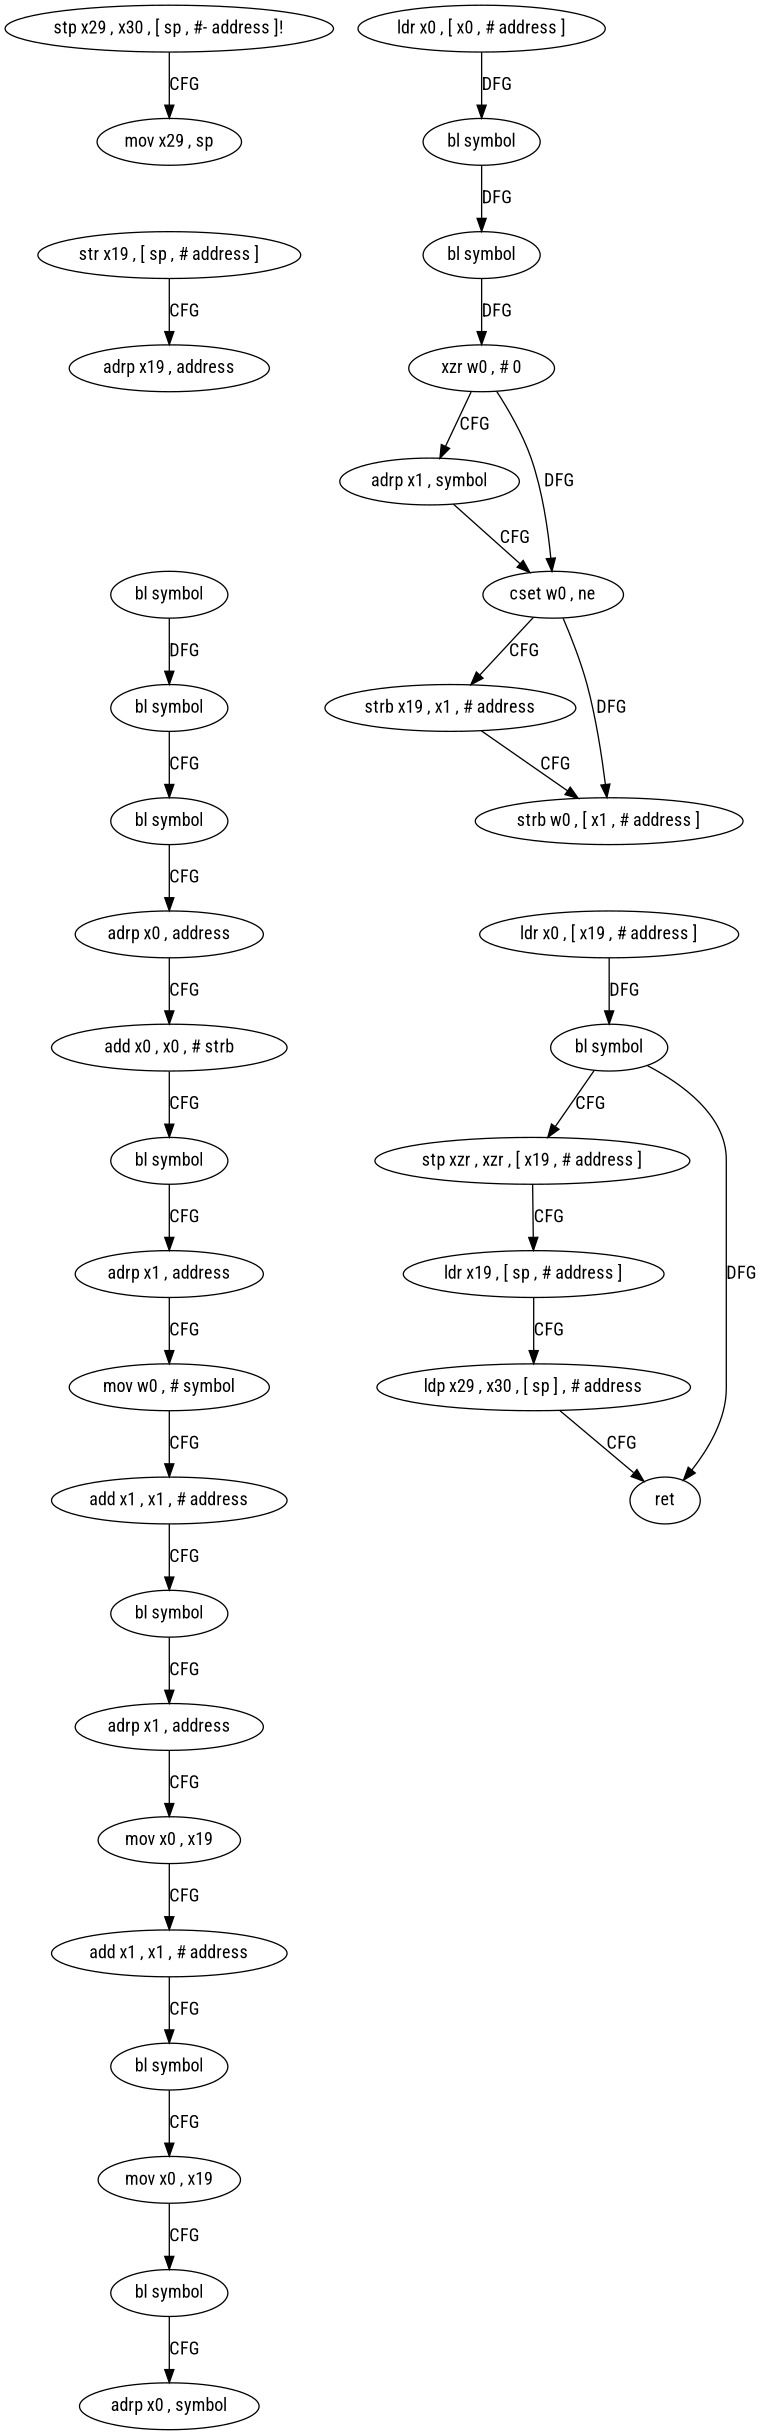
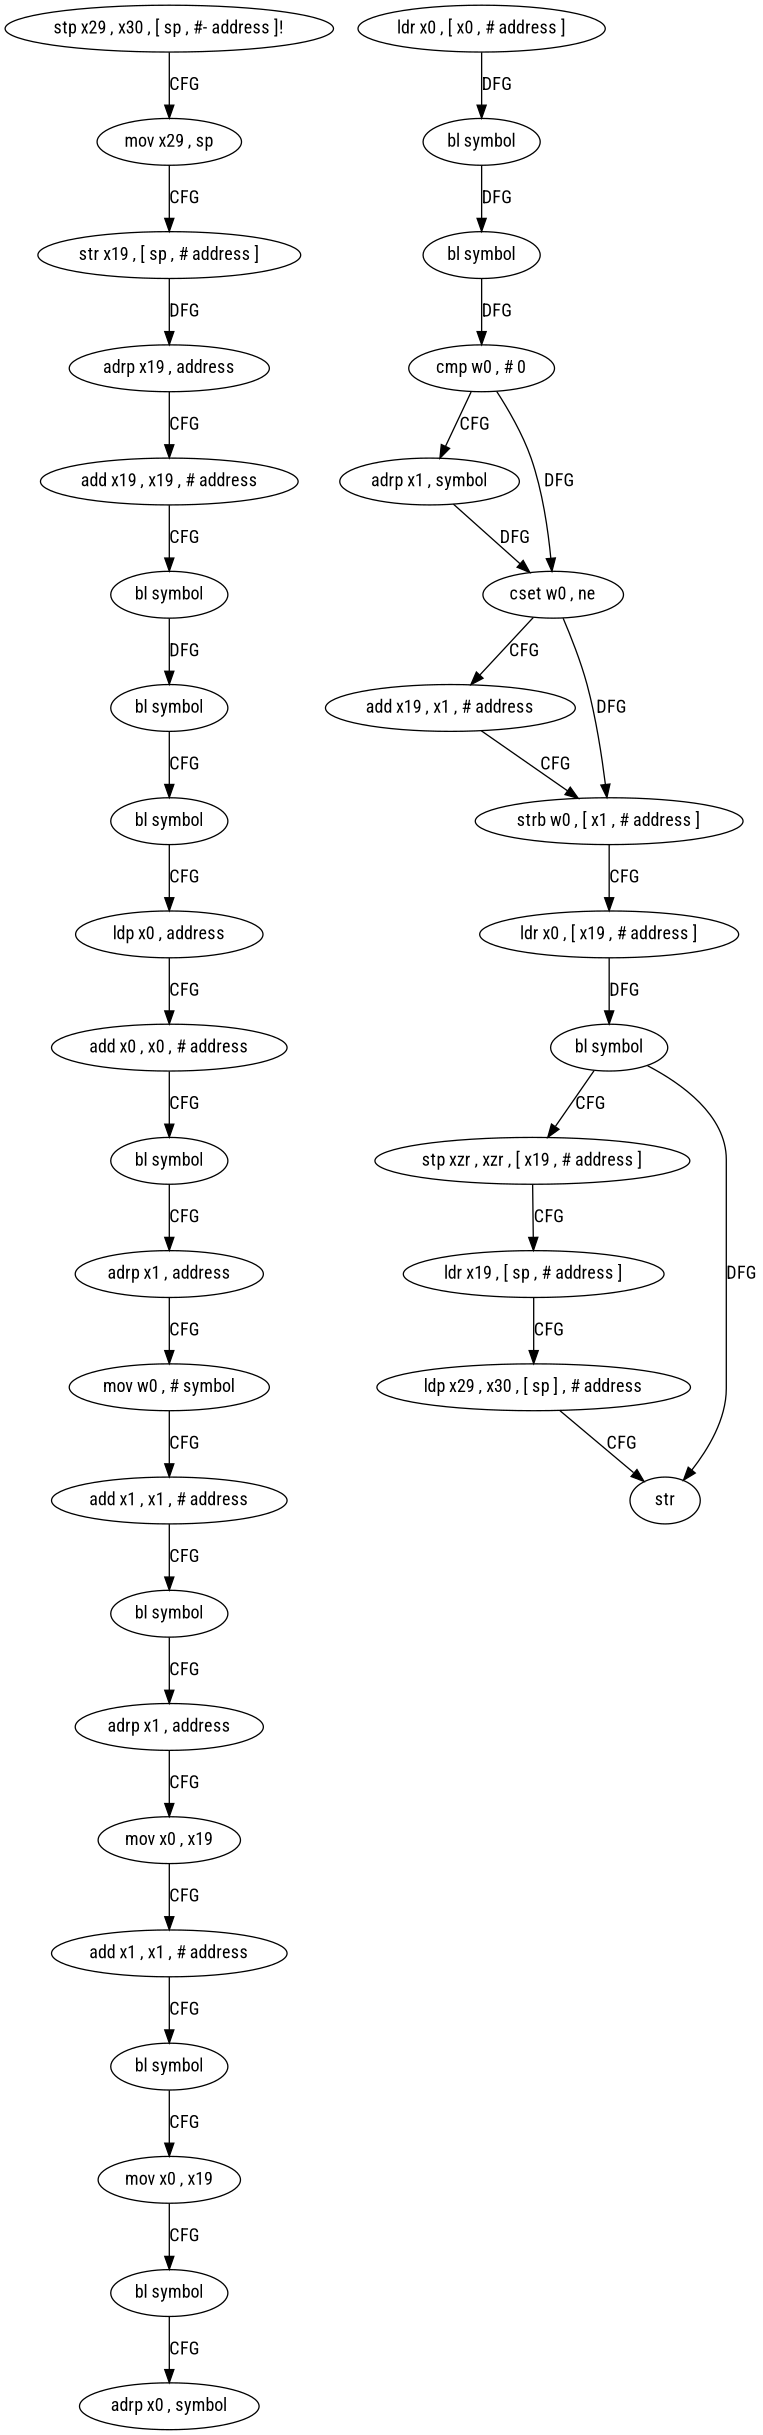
edge "mov x29 , sp" -> "str x19 , [ sp , # address ]": added, label "CFG"
edge "str x19 , [ sp , # address ]" -> "adrp x19 , address": label "CFG" -> "DFG"
node "xzr w0 , # 0": label "xzr w0 , # 0" -> "cmp w0 , # 0"
node "add x19 , x19 , # address": added
edge "adrp x1 , symbol" -> "cset w0 , ne": label "CFG" -> "DFG"
node "strb x19 , x1 , # address": label "strb x19 , x1 , # address" -> "add x19 , x1 , # address"
edge "strb w0 , [ x1 , # address ]" -> "ldr x0 , [ x19 , # address ]": added, label "CFG"
node "adrp x0 , address": label "adrp x0 , address" -> "ldp x0 , address"
node "add x0 , x0 , # strb": label "add x0 , x0 , # strb" -> "add x0 , x0 , # address"
node "ret": label "ret" -> "str"
